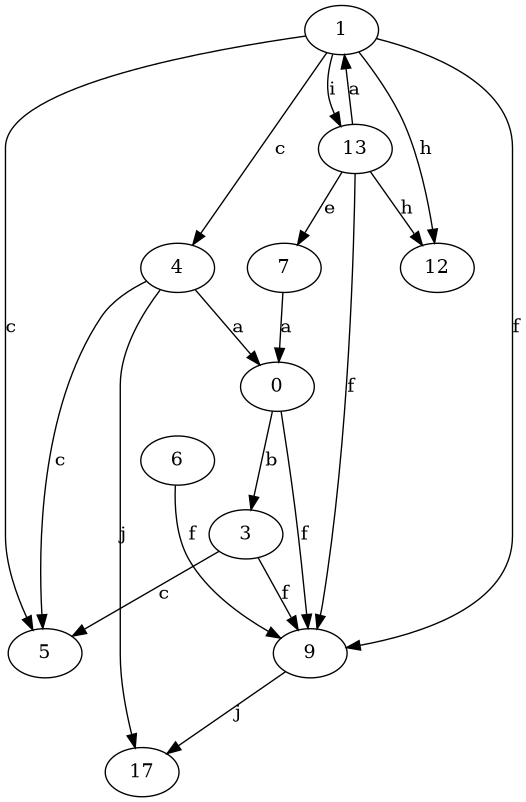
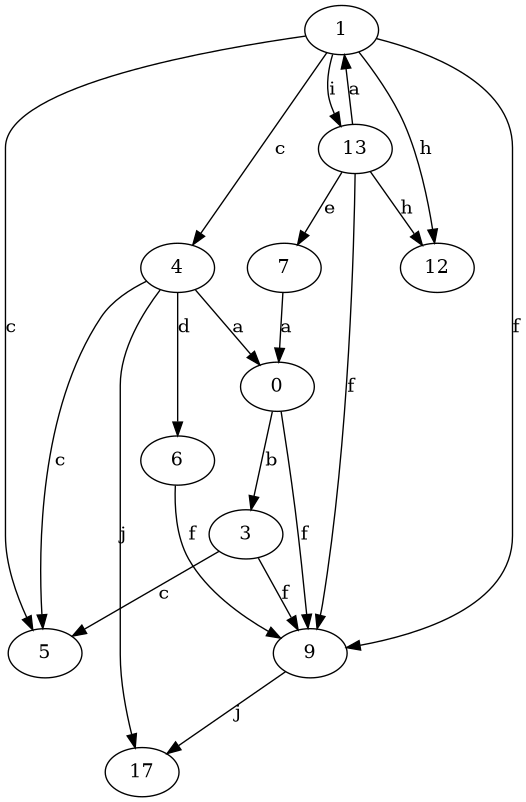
edge "4" -> "6": added, label "d"
